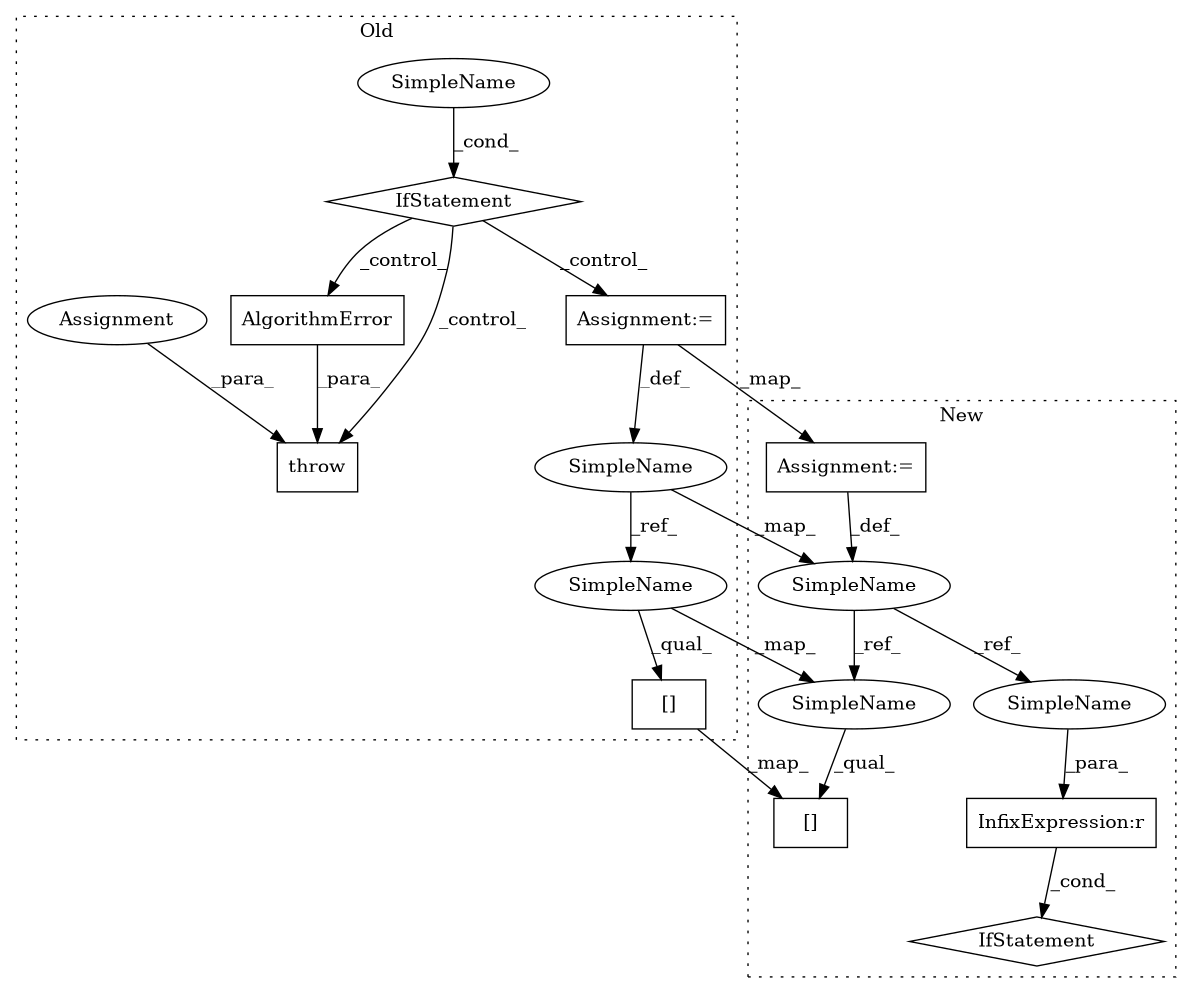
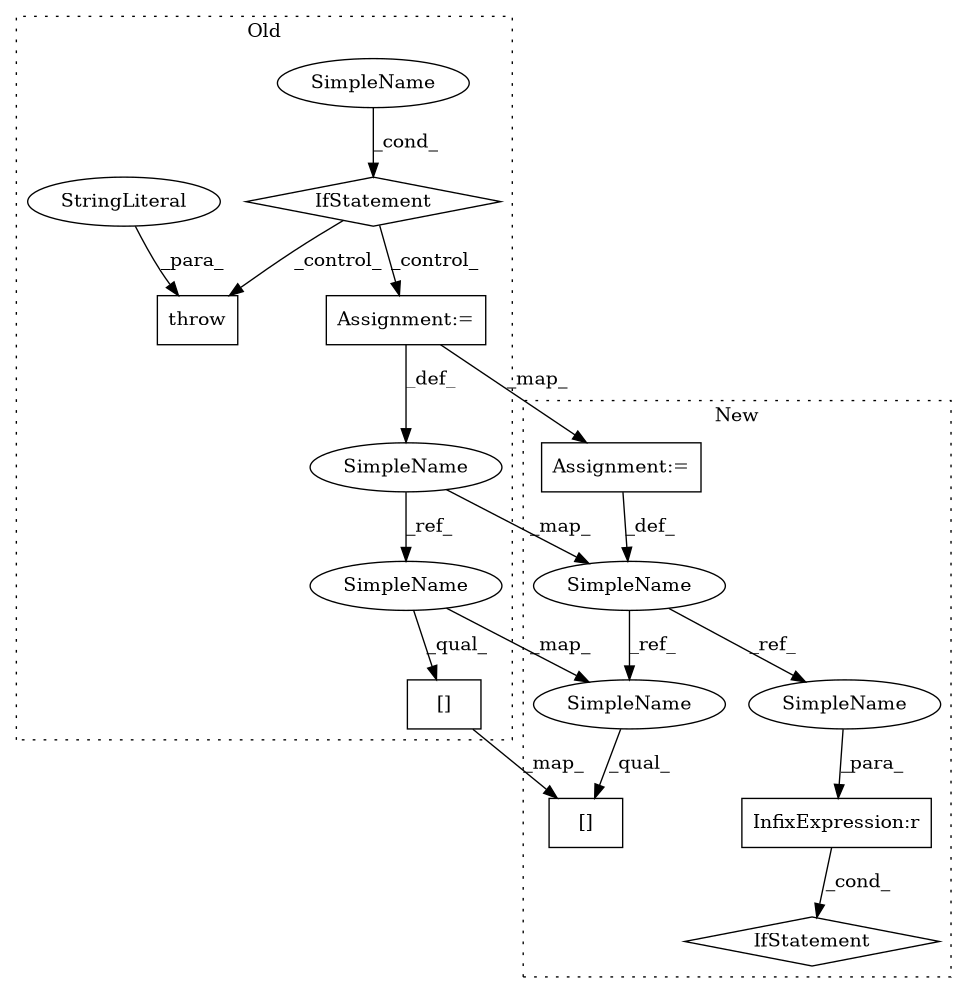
node "Assignment": label "Assignment" -> "StringLiteral"
node "AlgorithmError": removed
